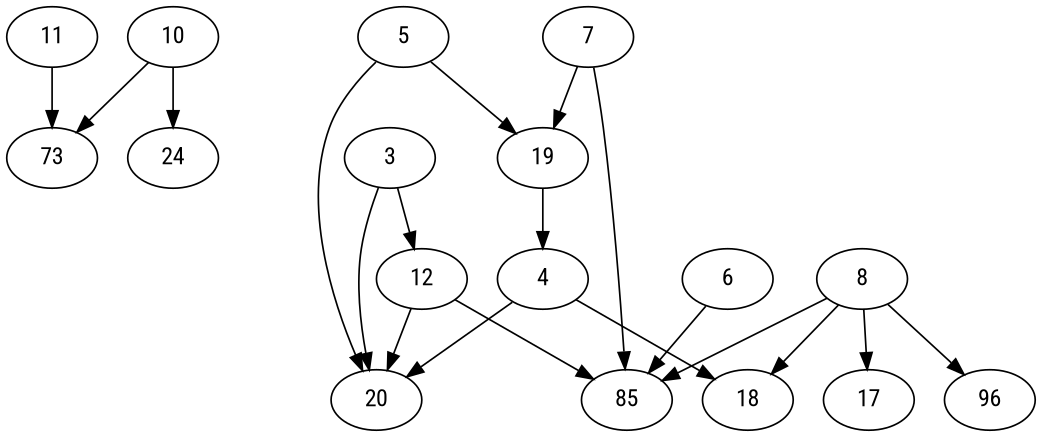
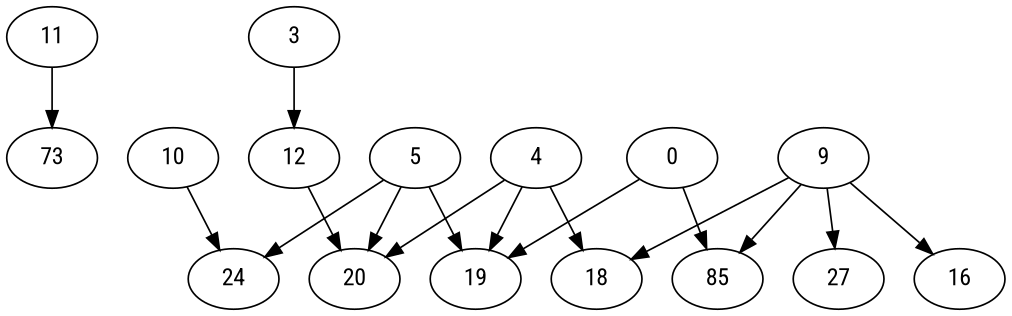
node "7": label "7" -> "0"
edge "10" -> "73": removed
edge "19" -> "4": reversed
edge "5" -> "24": added
edge "3" -> "20": removed
node "6": removed
node "8": label "8" -> "9"
edge "12" -> "85": removed
node "17": label "17" -> "27"
node "96": label "96" -> "16"
